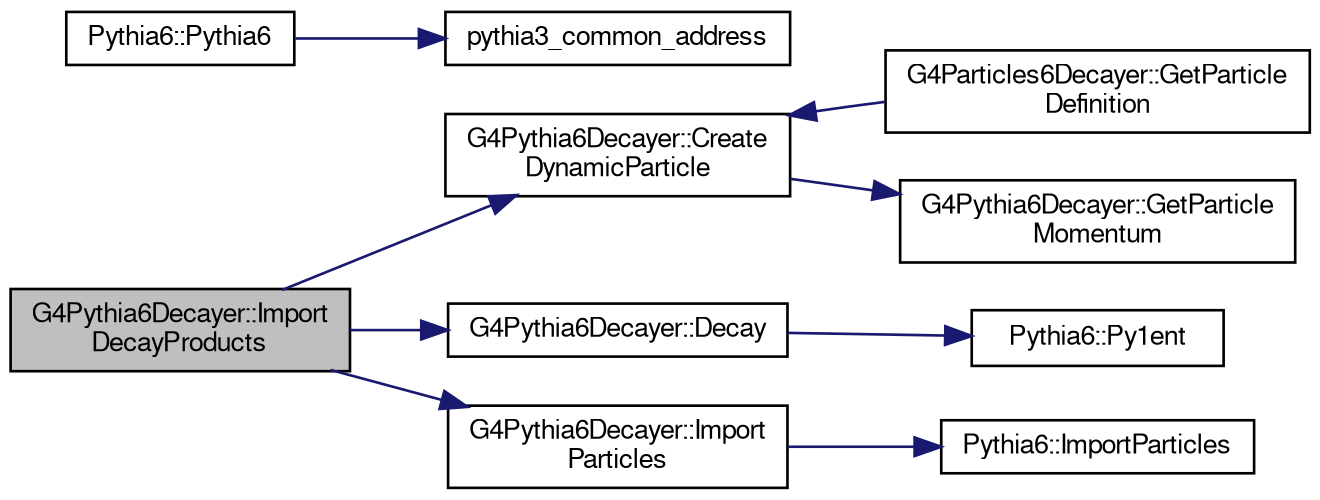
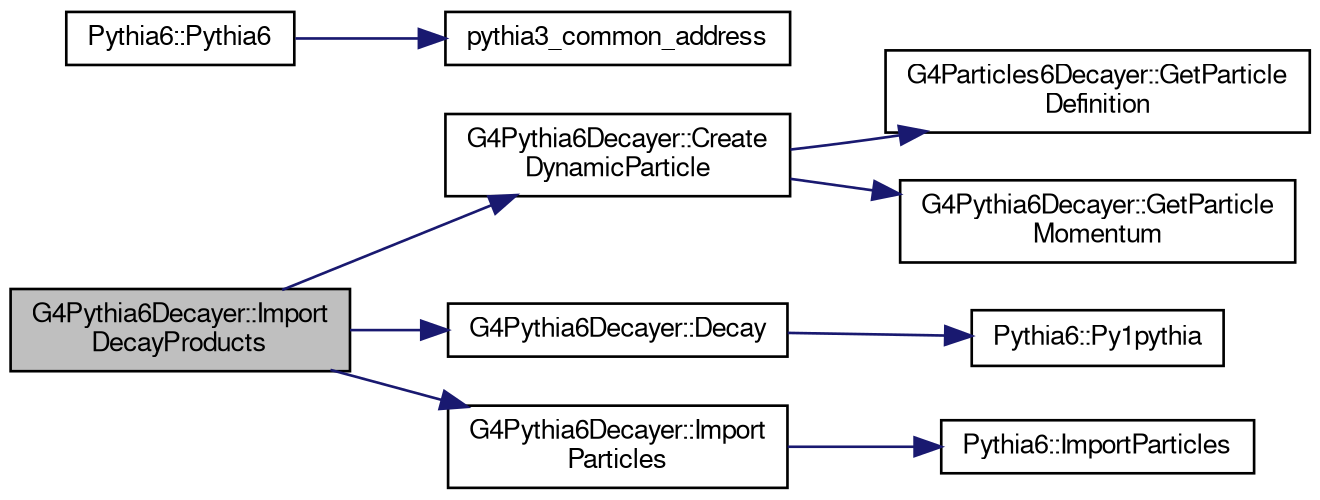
edge "G4Particles6Decayer::GetParticle Definition" -> "G4Pythia6Decayer::Create DynamicParticle": reversed
node "Pythia6::Py1ent": label "Pythia6::Py1ent" -> "Pythia6::Py1pythia"
